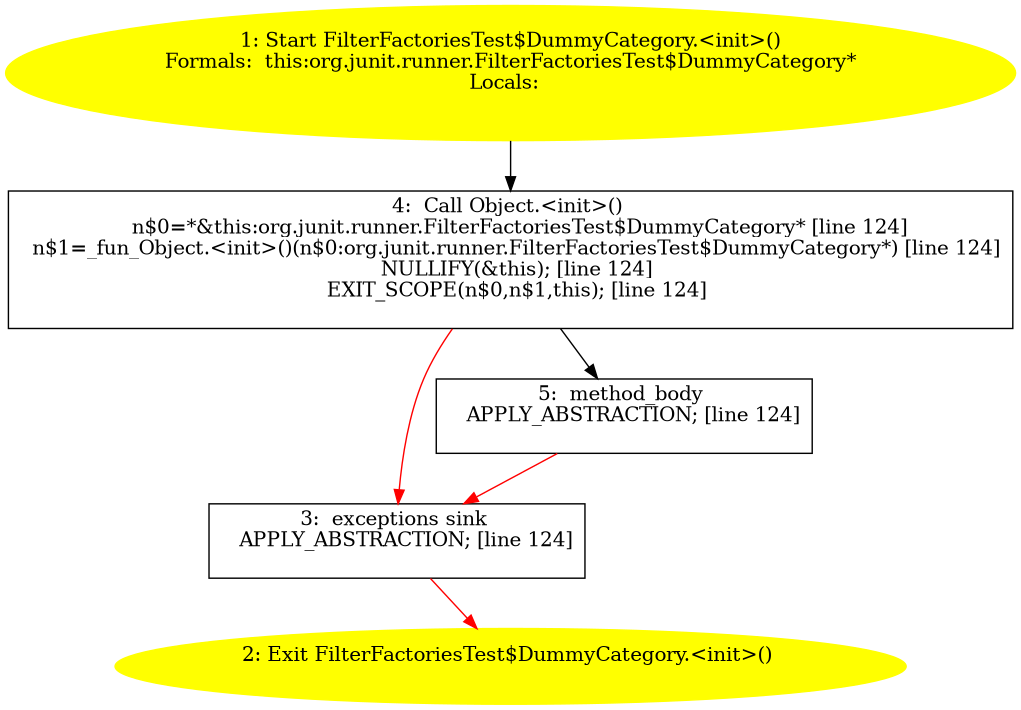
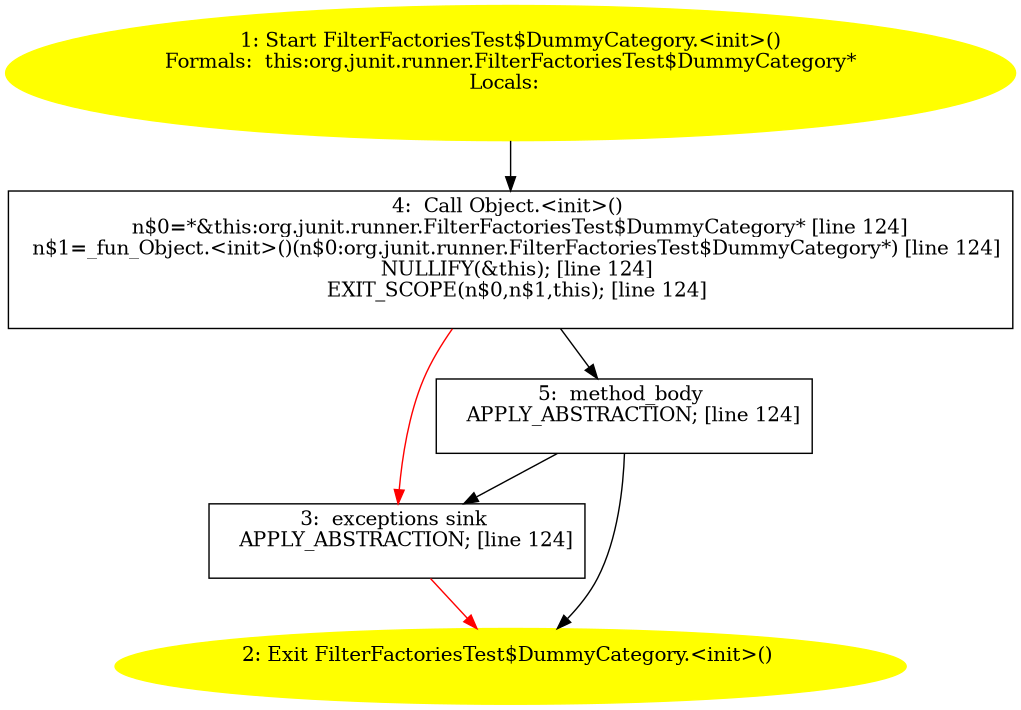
edge "5:  method_body APPLY_ABSTRACTION; [line 124]" -> "3:  exceptions sink APPLY_ABSTRACTION; [line 124]": color red -> black
edge "5:  method_body APPLY_ABSTRACTION; [line 124]" -> "2: Exit FilterFactoriesTest$DummyCategory.<init>()": added
